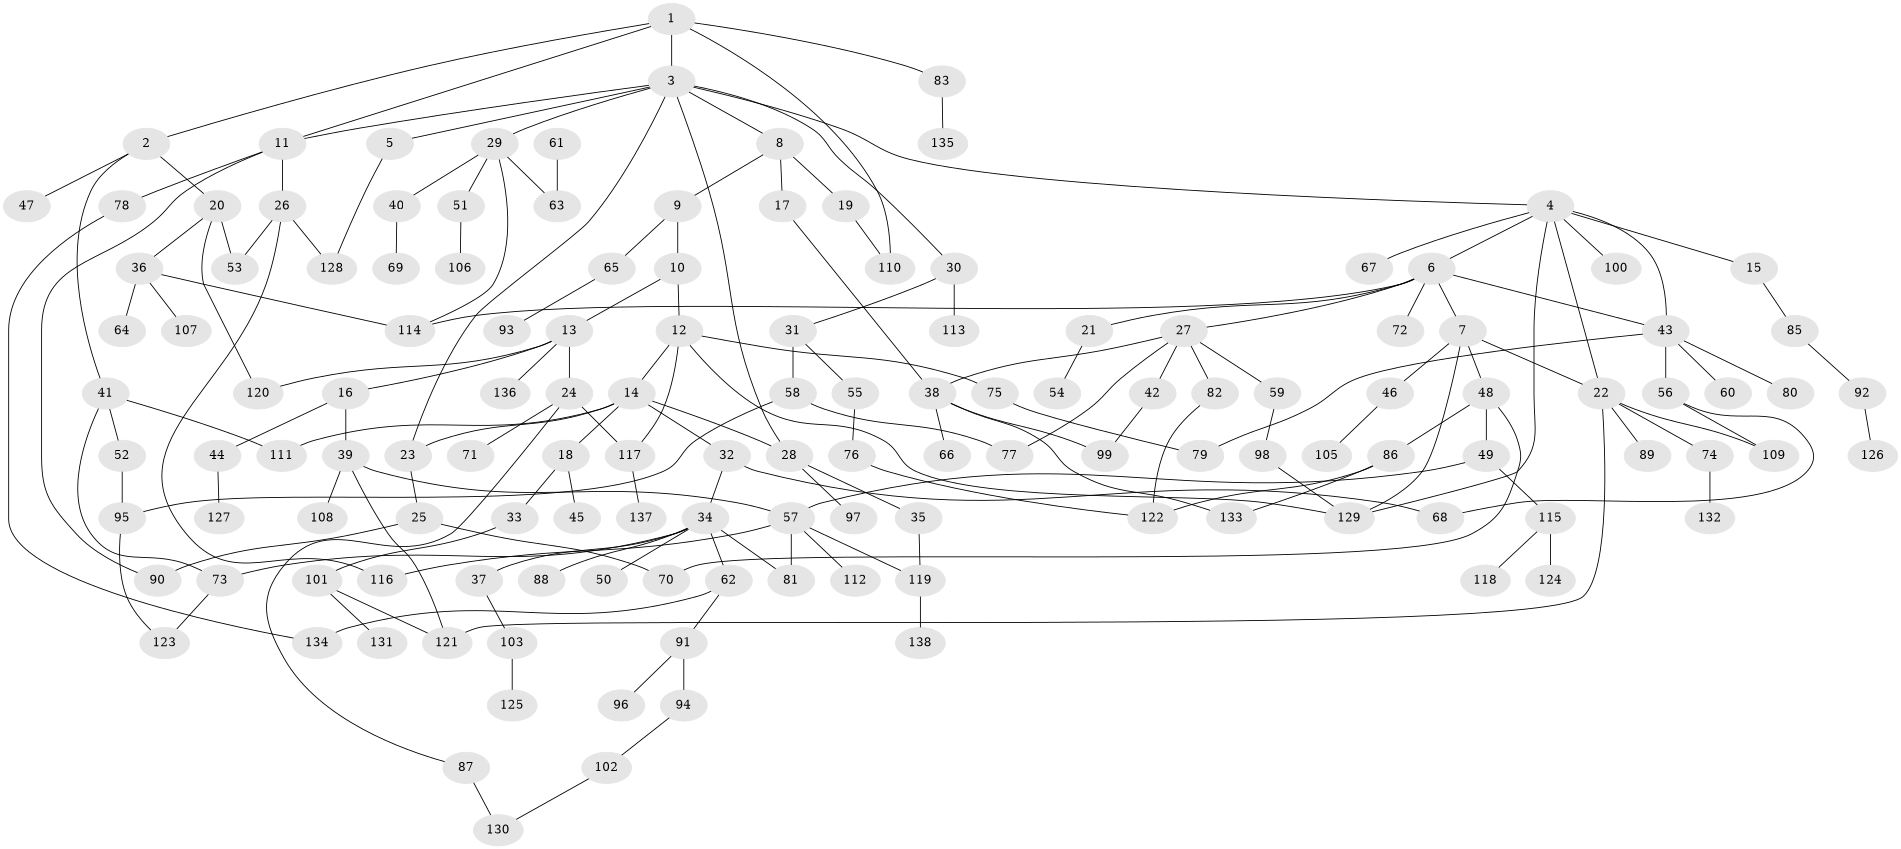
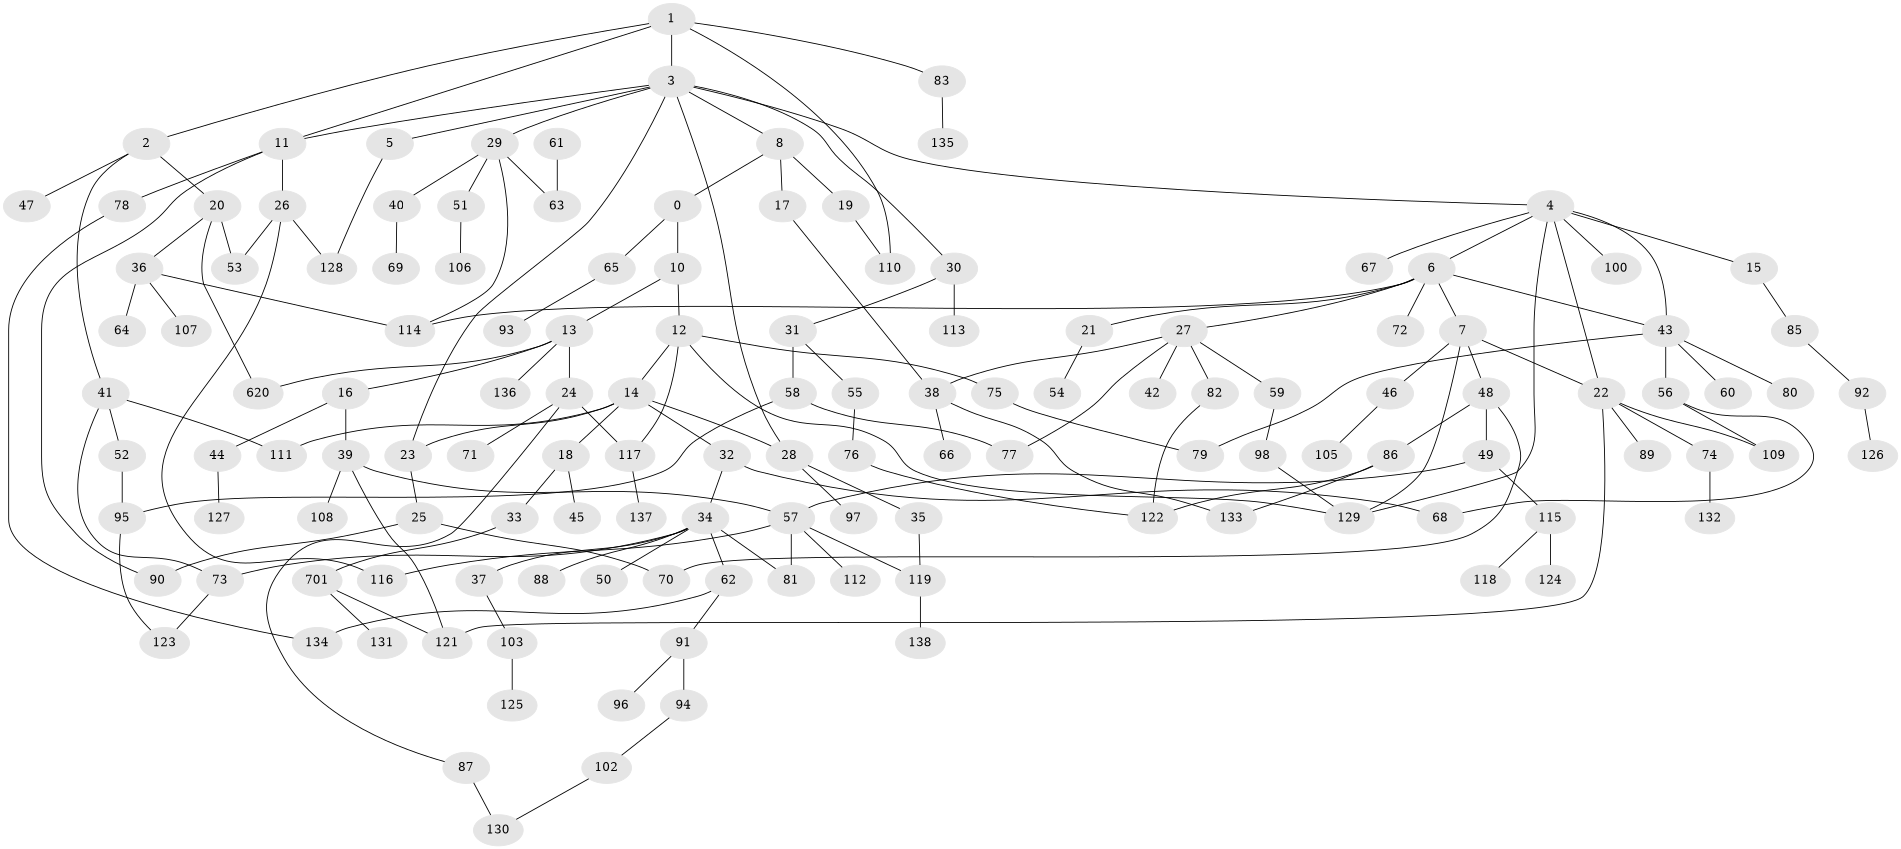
node "9": label "9" -> "0"
node "120": label "120" -> "620"
node "99": removed
node "101": label "101" -> "701"
